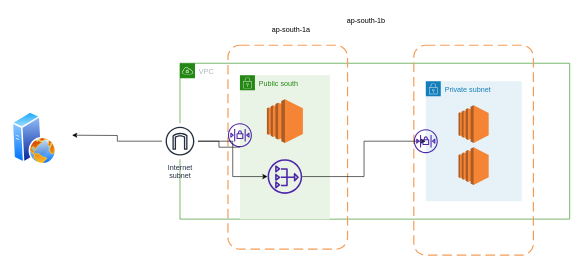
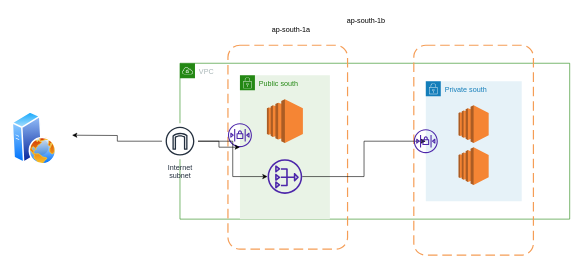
node "Private subnet": label "Private subnet" -> "Private south"
edge "Internet subnet" -- "Public south": arrowhead none -> classic
